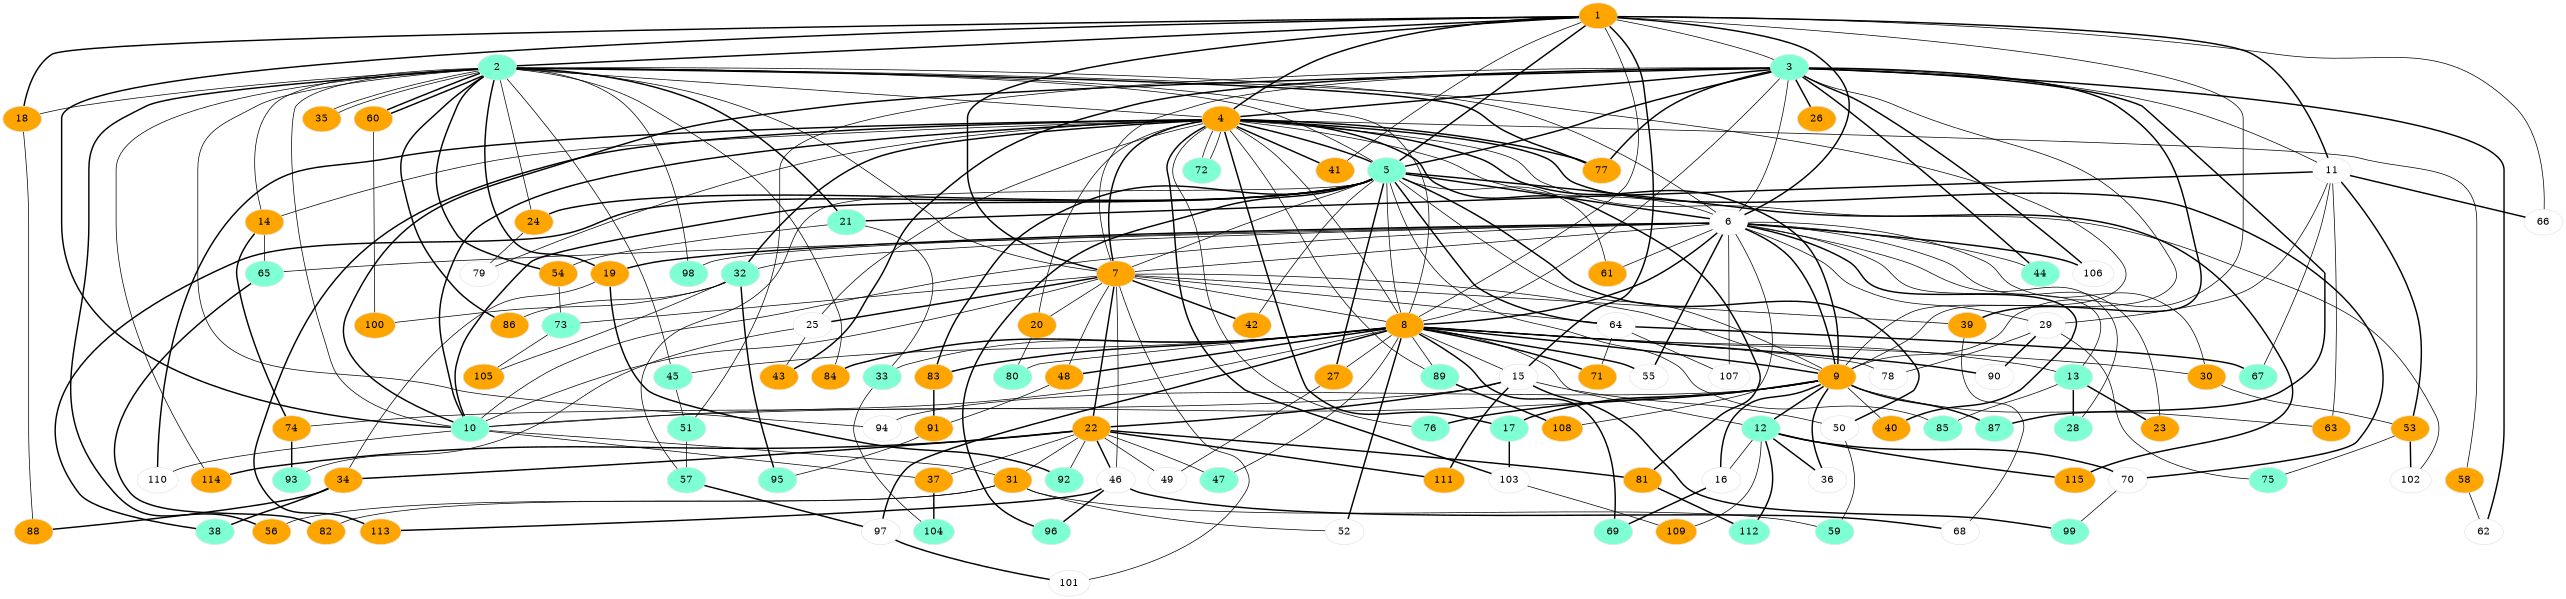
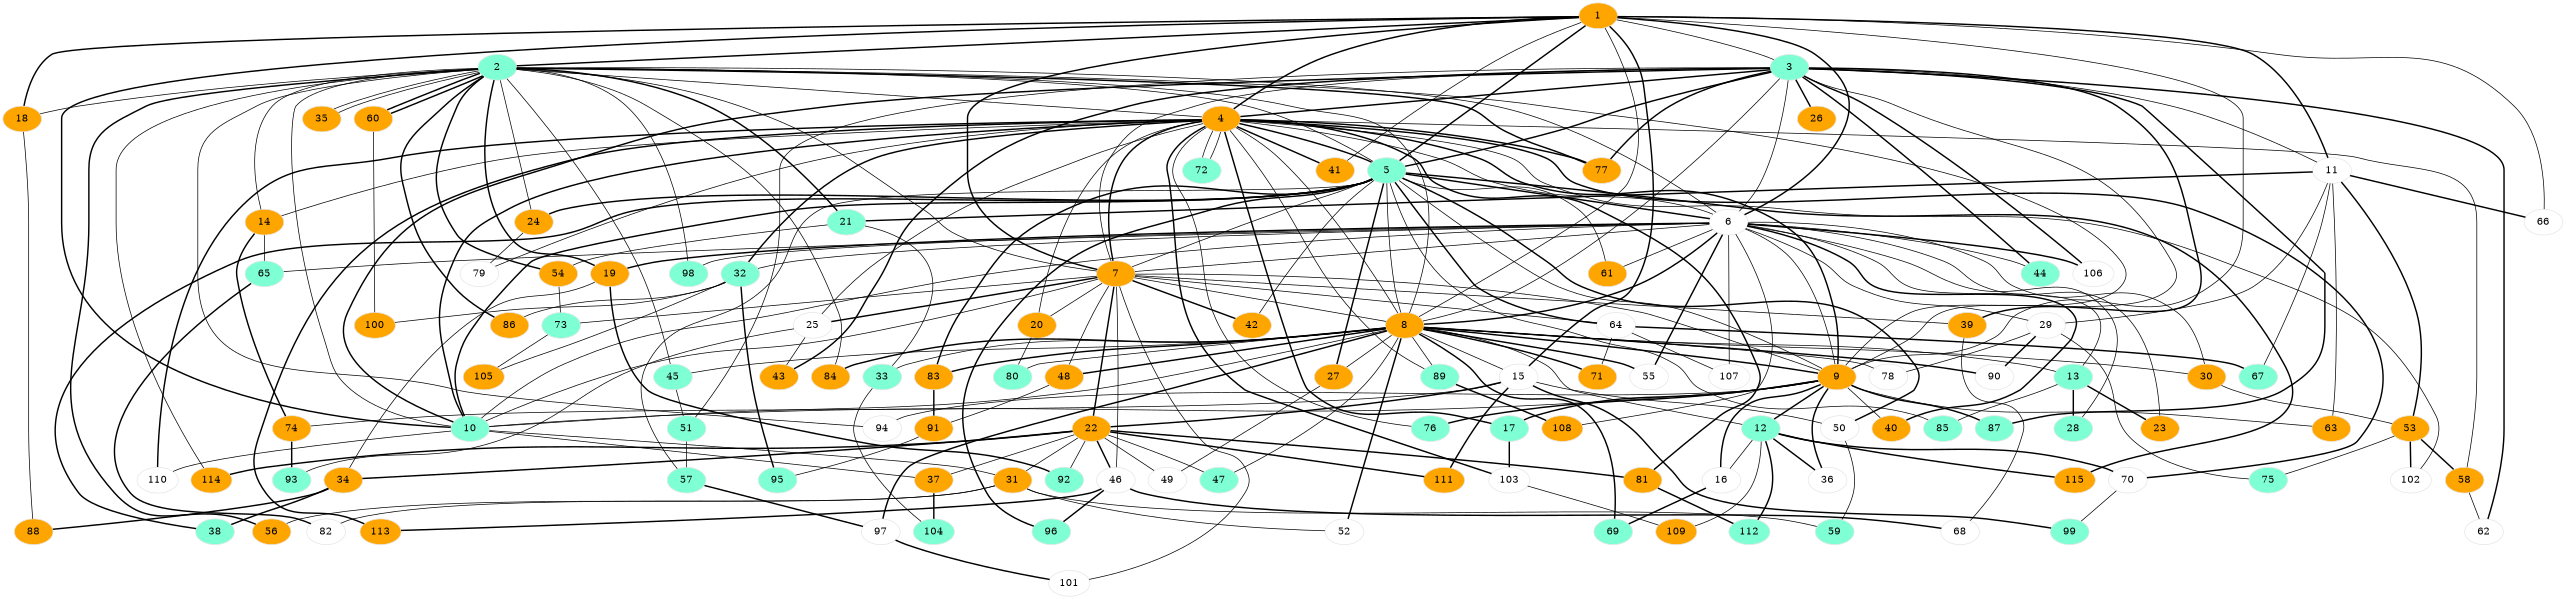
edge "6" -- "9": style bold -> solid
edge "53" -- "58": added
node "82": fillcolor orange -> white
